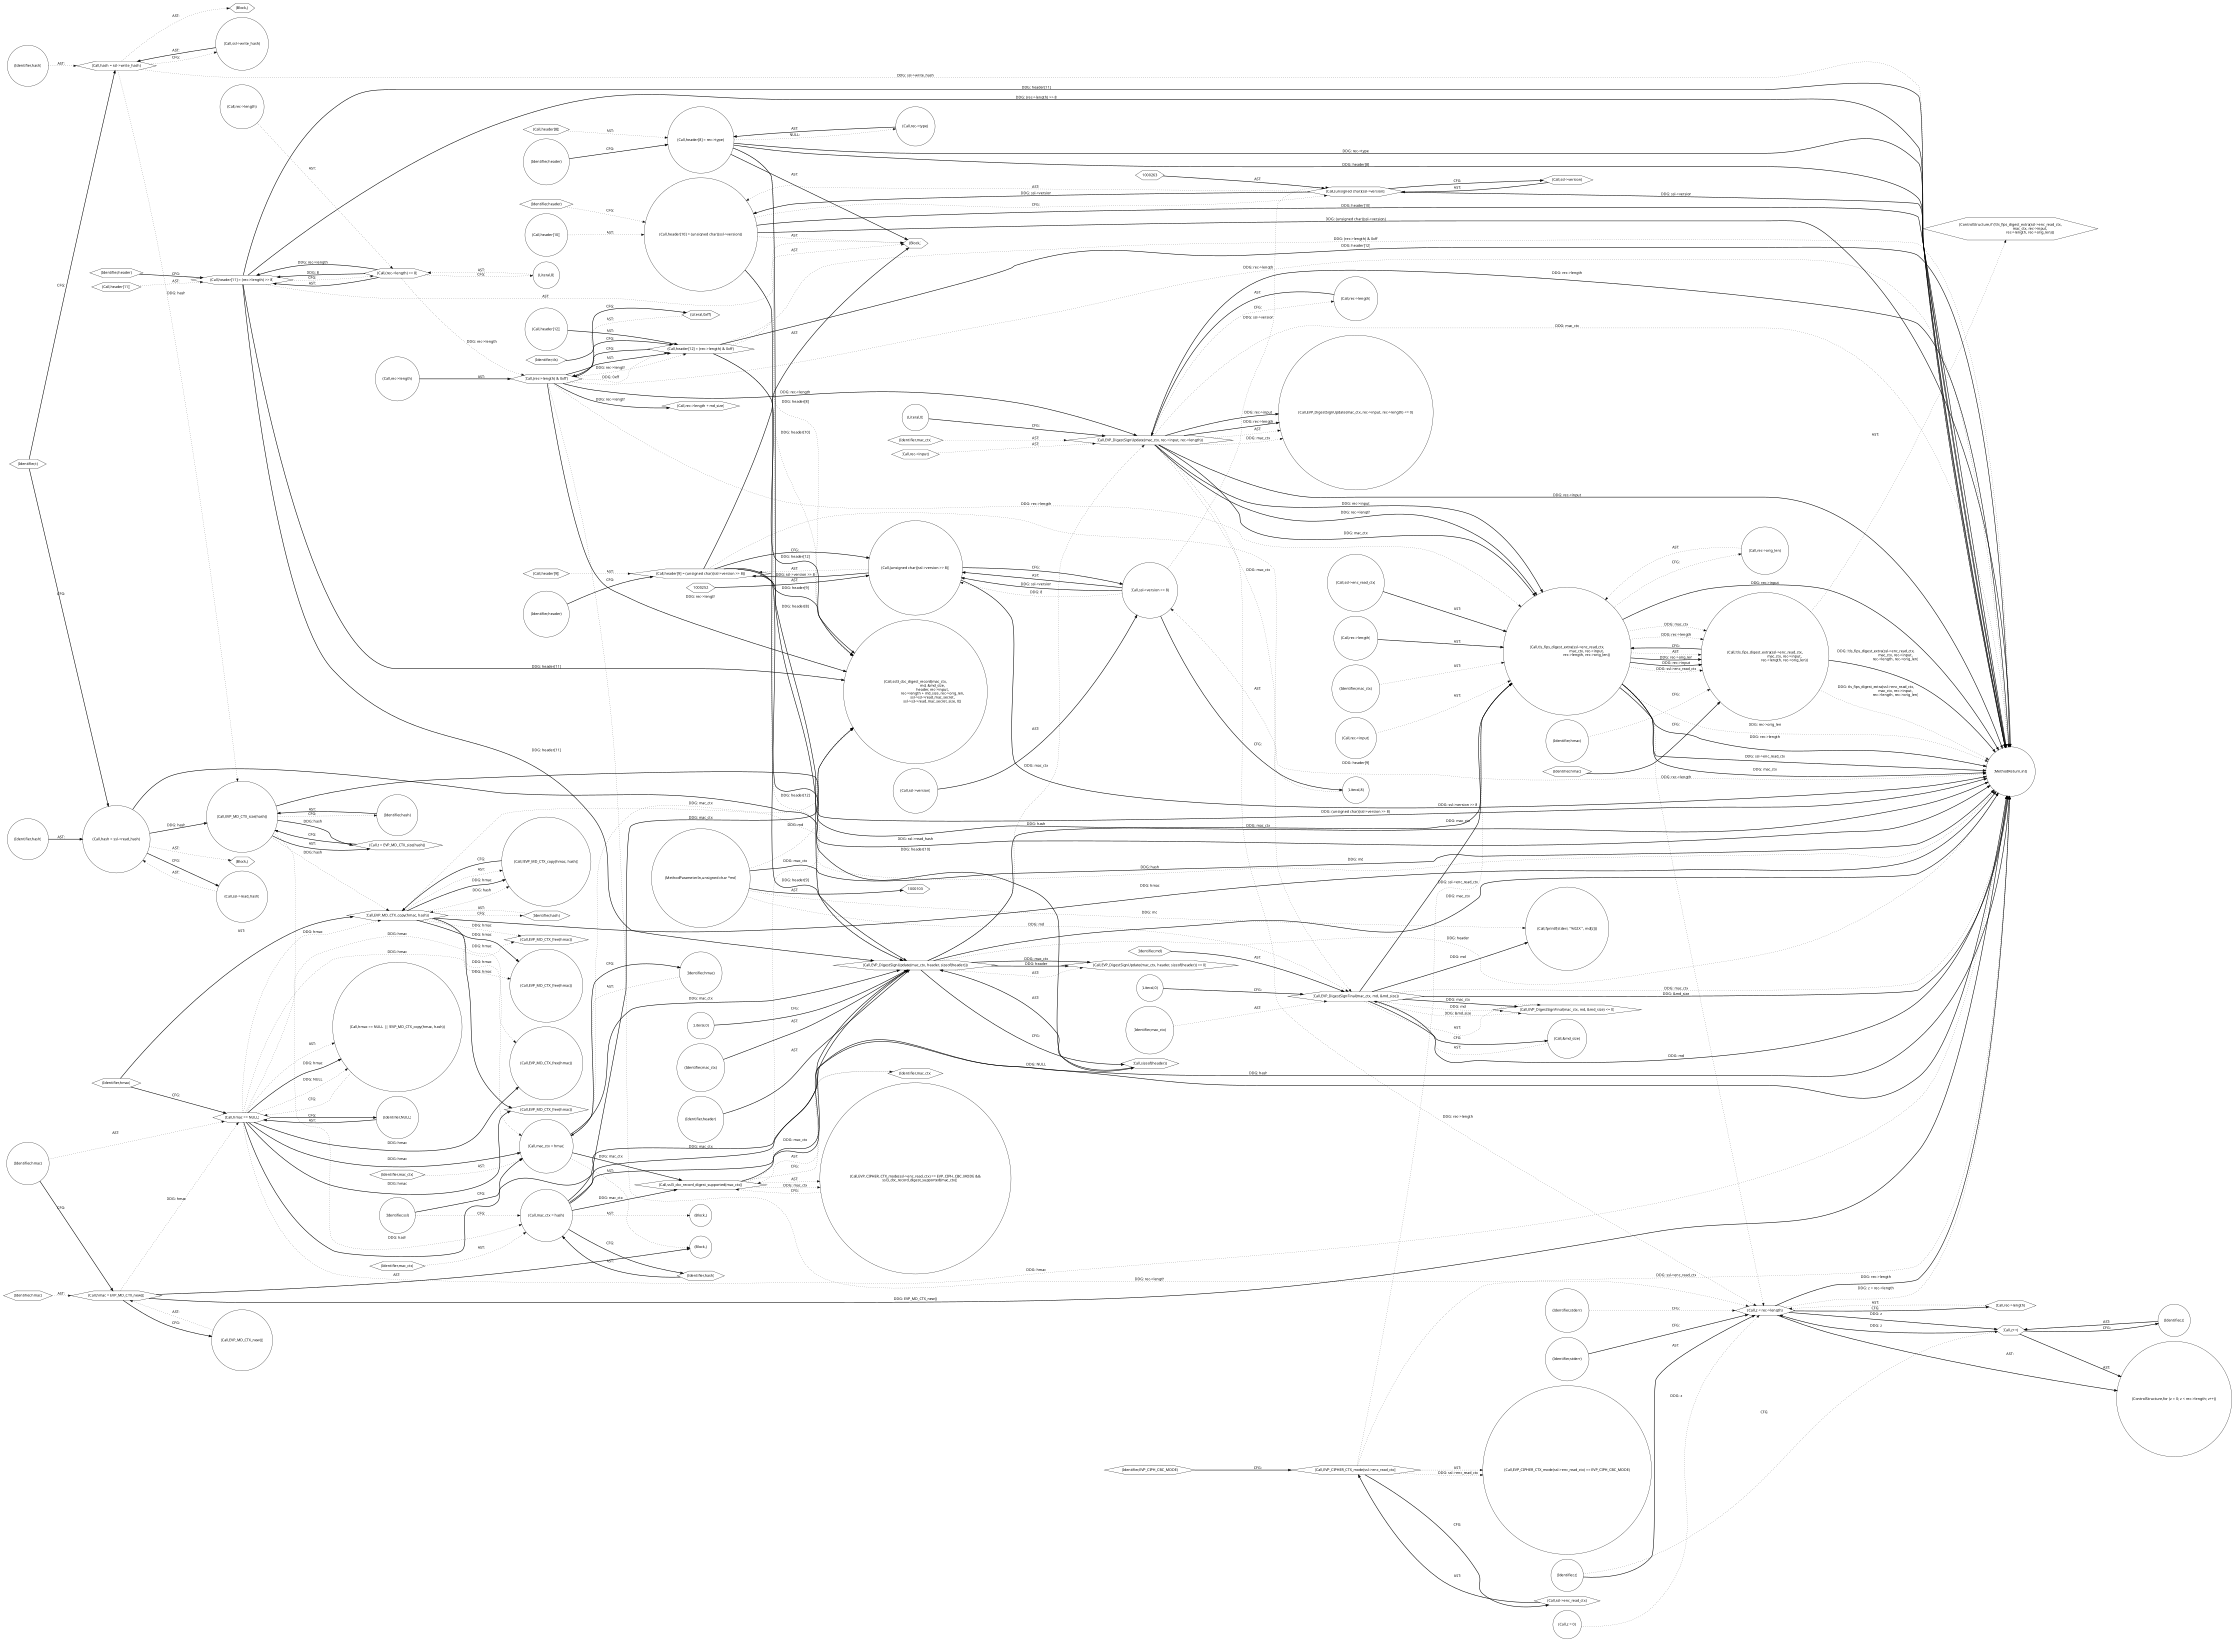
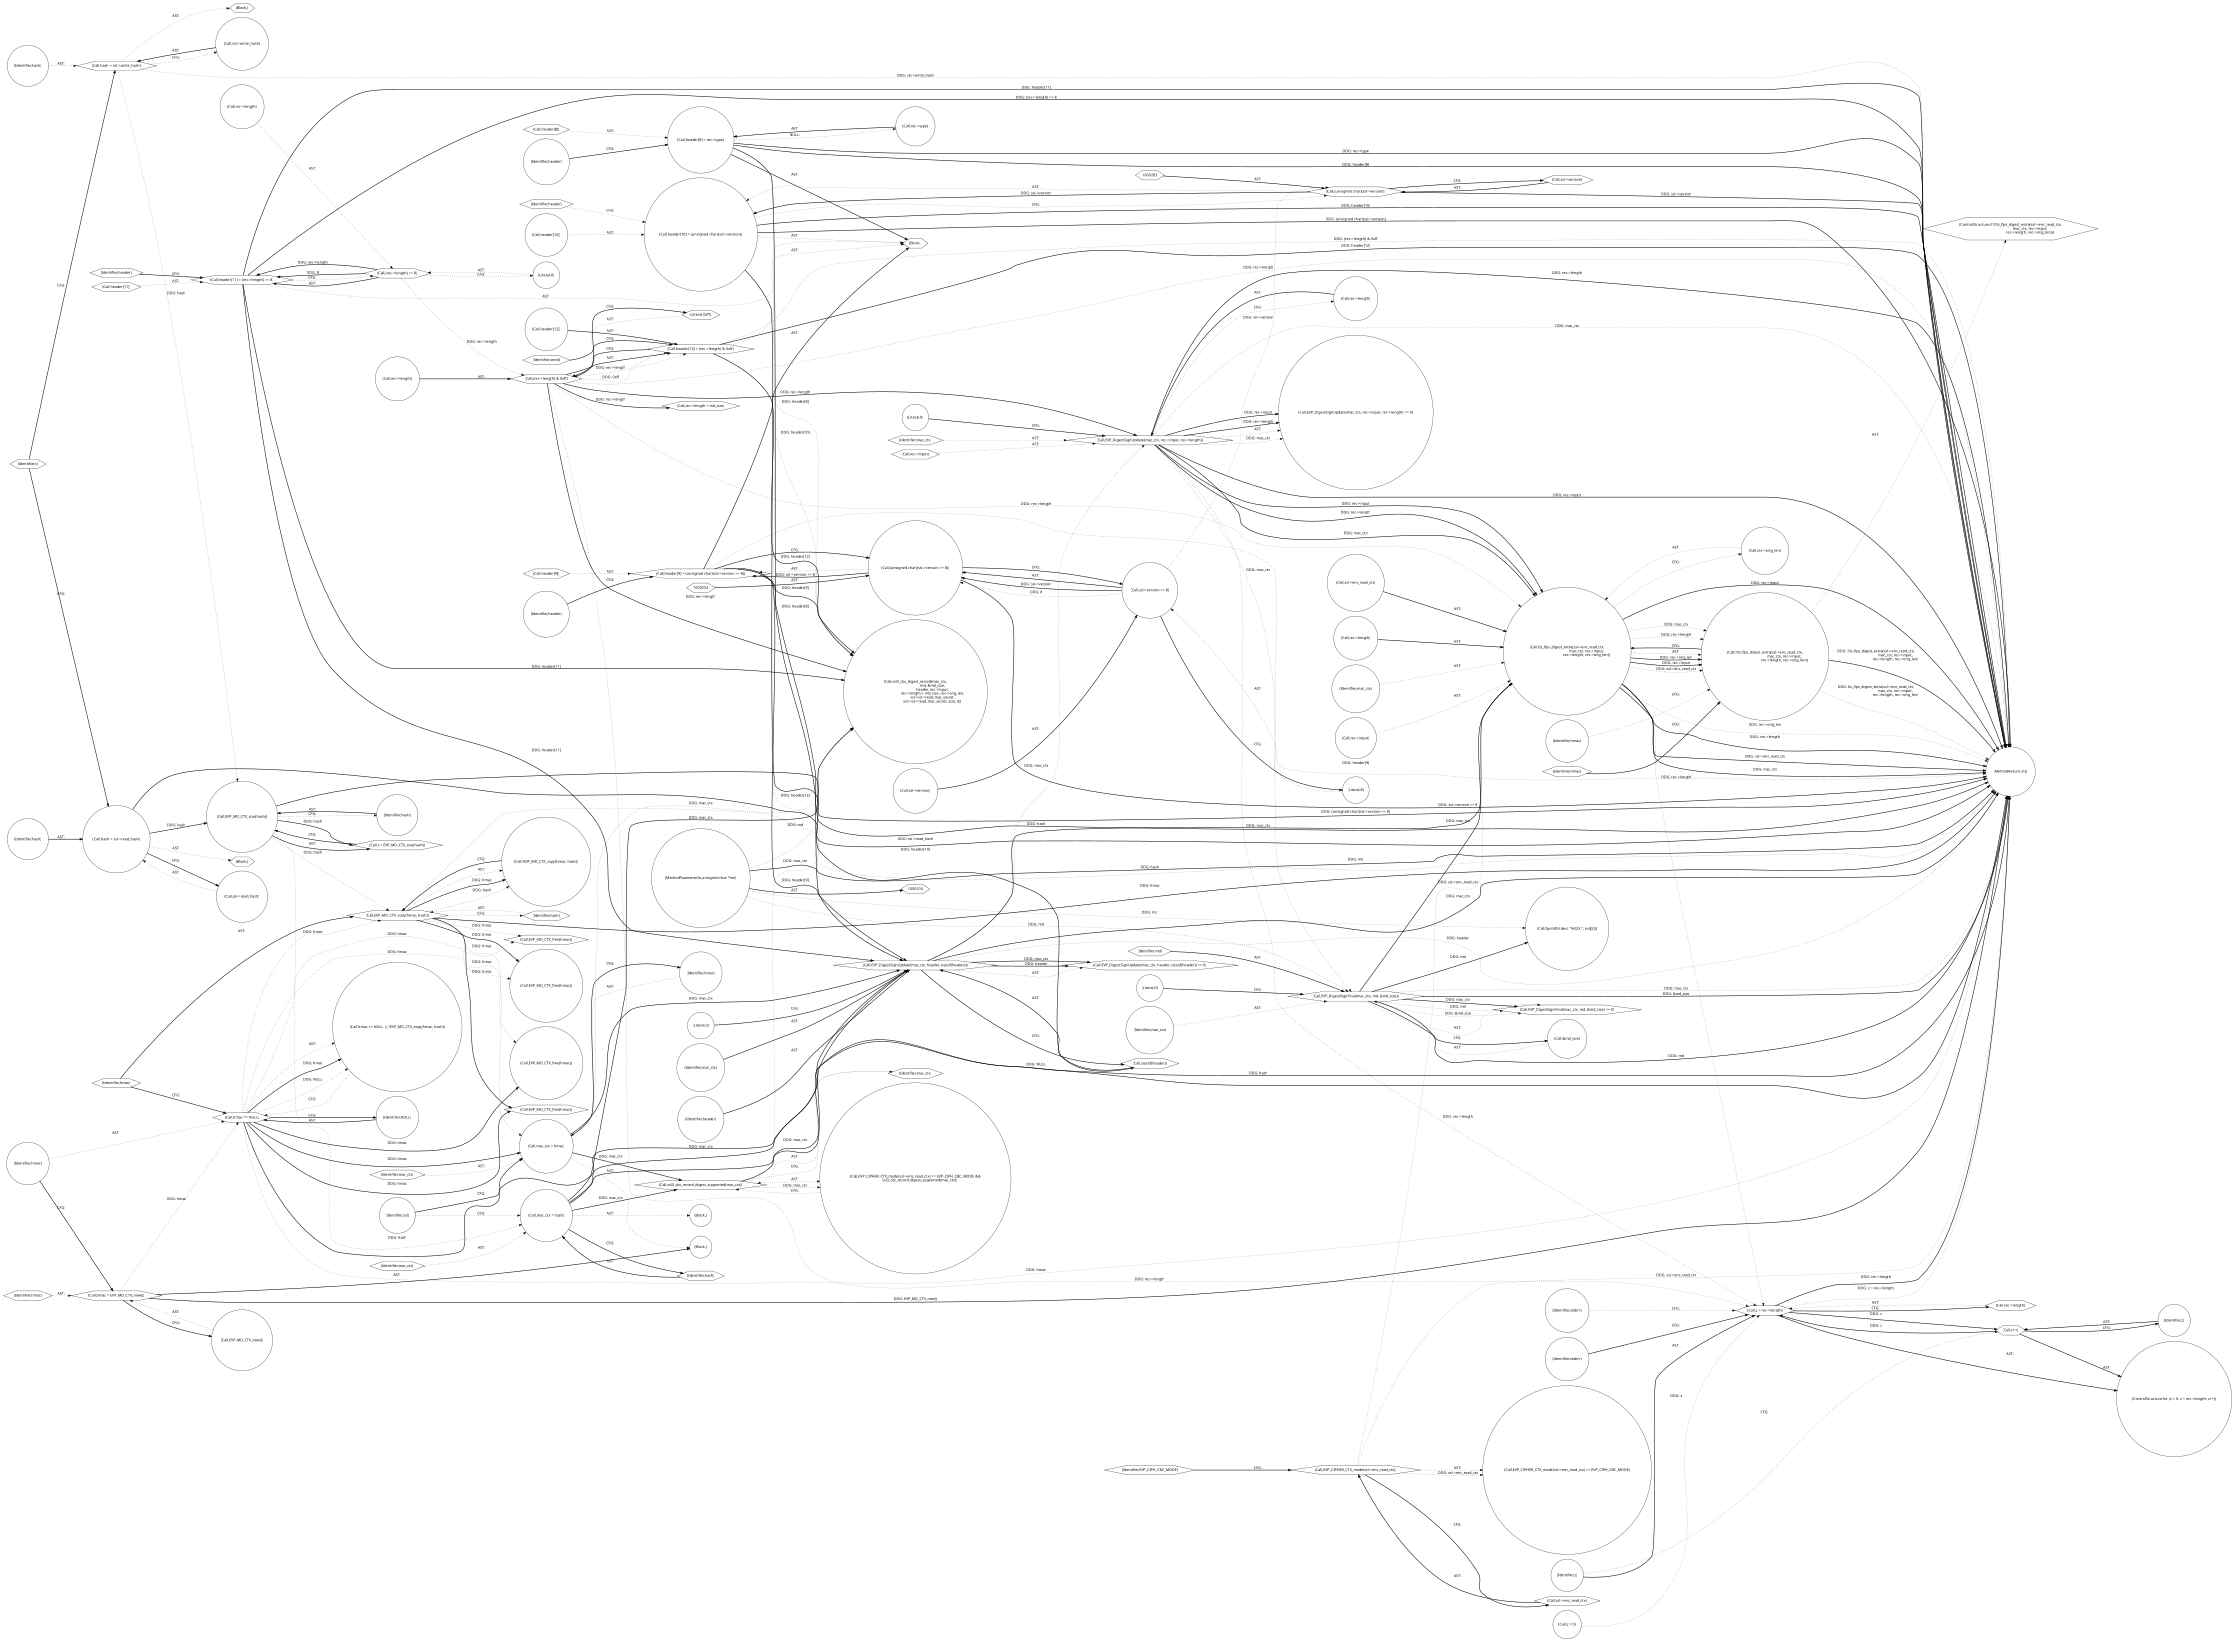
node "(Identifier,tls)": label "(Identifier,tls)" -> "(Identifier,send)"
